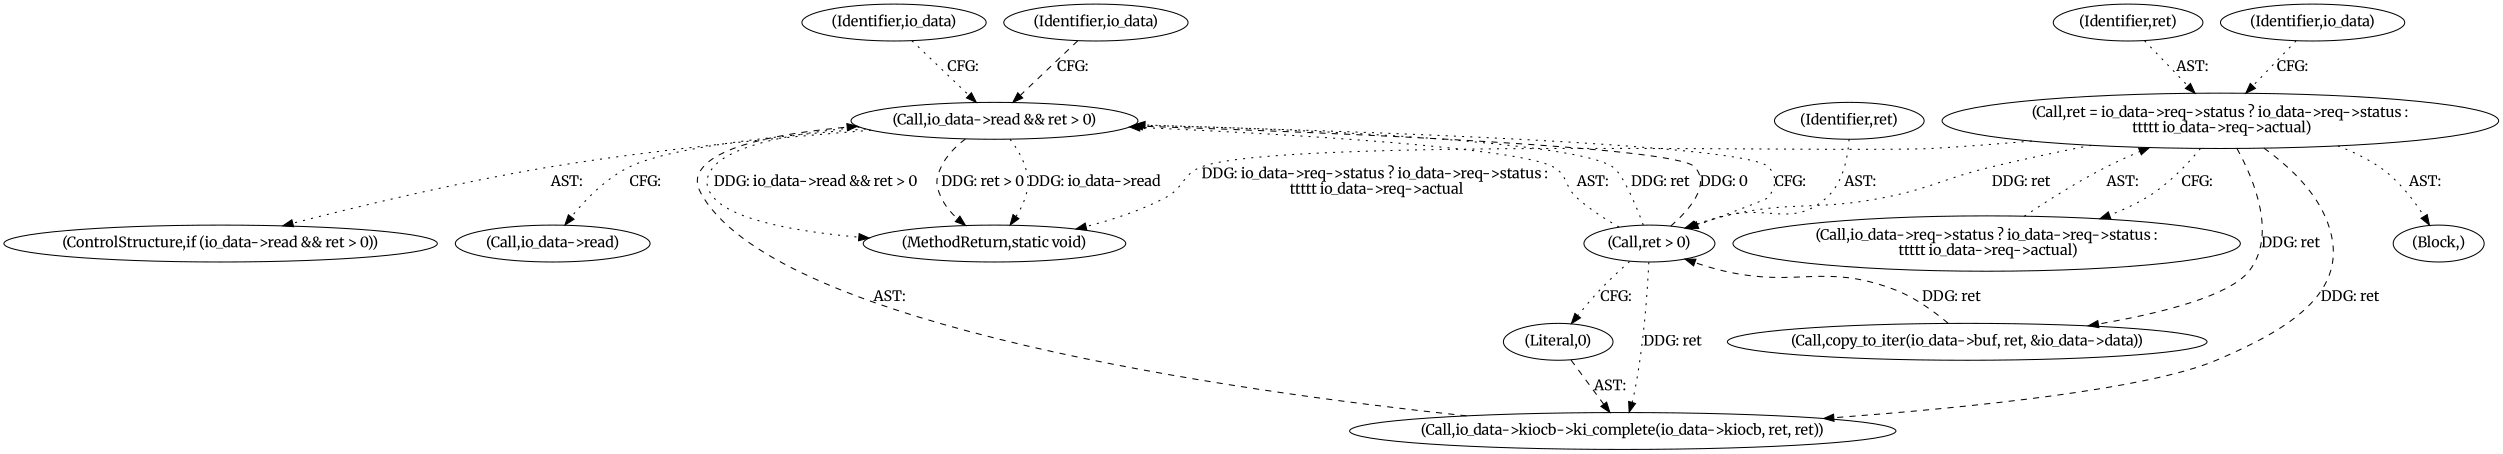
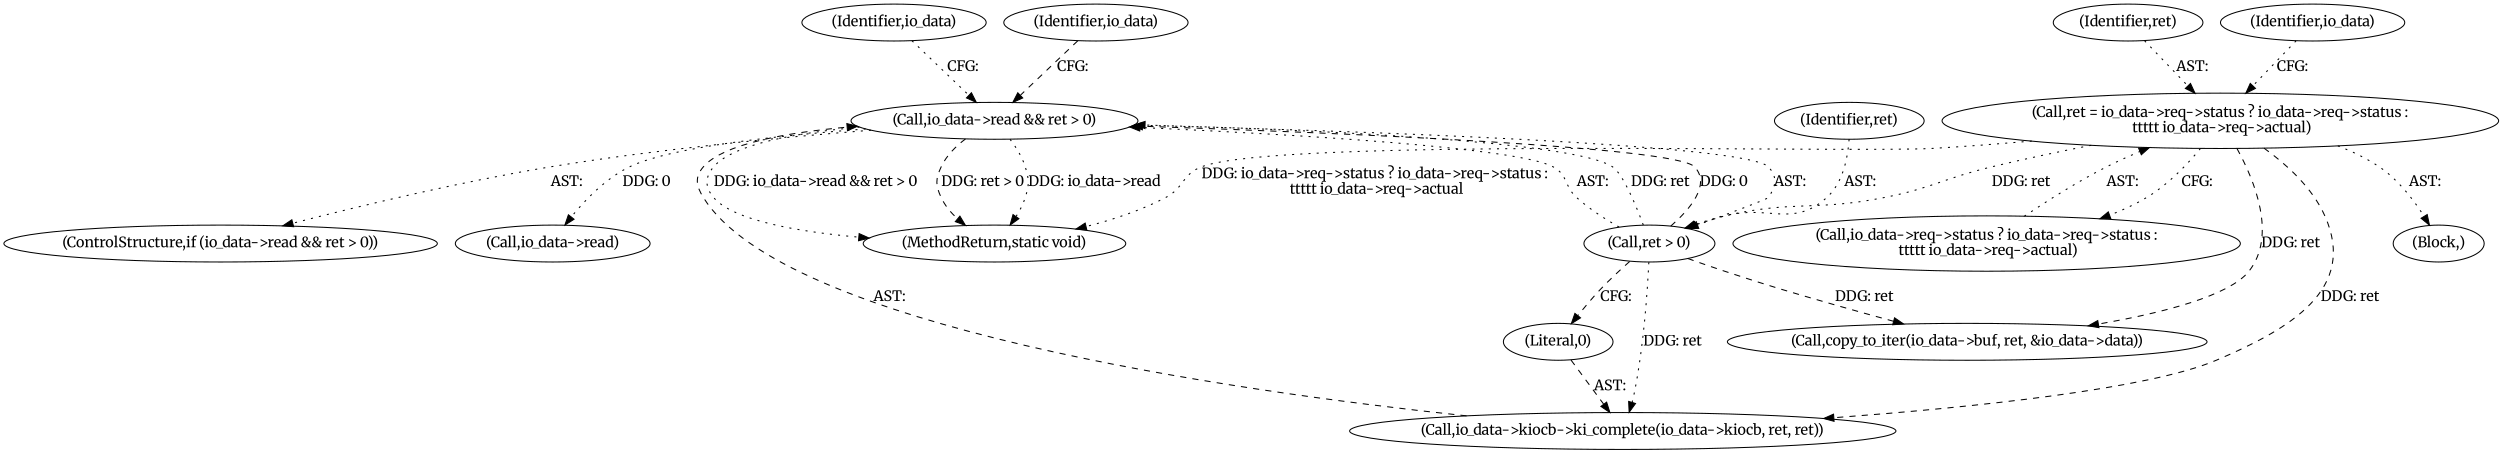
edge "(Call,io_data->read && ret > 0)" -> "(Call,io_data->read)": label "CFG: " -> "DDG: 0"
edge "(Call,io_data->read && ret > 0)" -> "(Call,ret > 0)": label "CFG: " -> "AST: "
edge "(Call,copy_to_iter(io_data->buf, ret, &io_data->data))" -> "(Call,ret > 0)": reversed
edge "(Call,ret > 0)" -> "(Literal,0)": style dotted -> dashed
